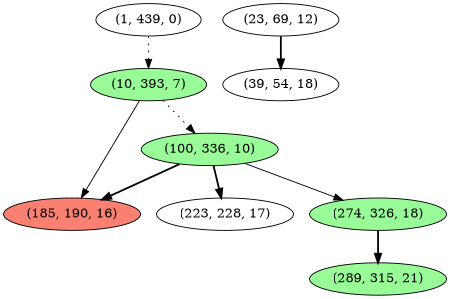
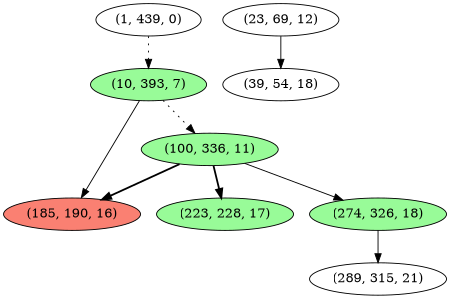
edge "(23, 69, 12)" -> "(39, 54, 18)": style bold -> solid
node "(100, 336, 10)": label "(100, 336, 10)" -> "(100, 336, 11)"
node "(223, 228, 17)": fillcolor white -> palegreen
edge "(274, 326, 18)" -> "(289, 315, 21)": style bold -> solid
node "(289, 315, 21)": fillcolor palegreen -> white
